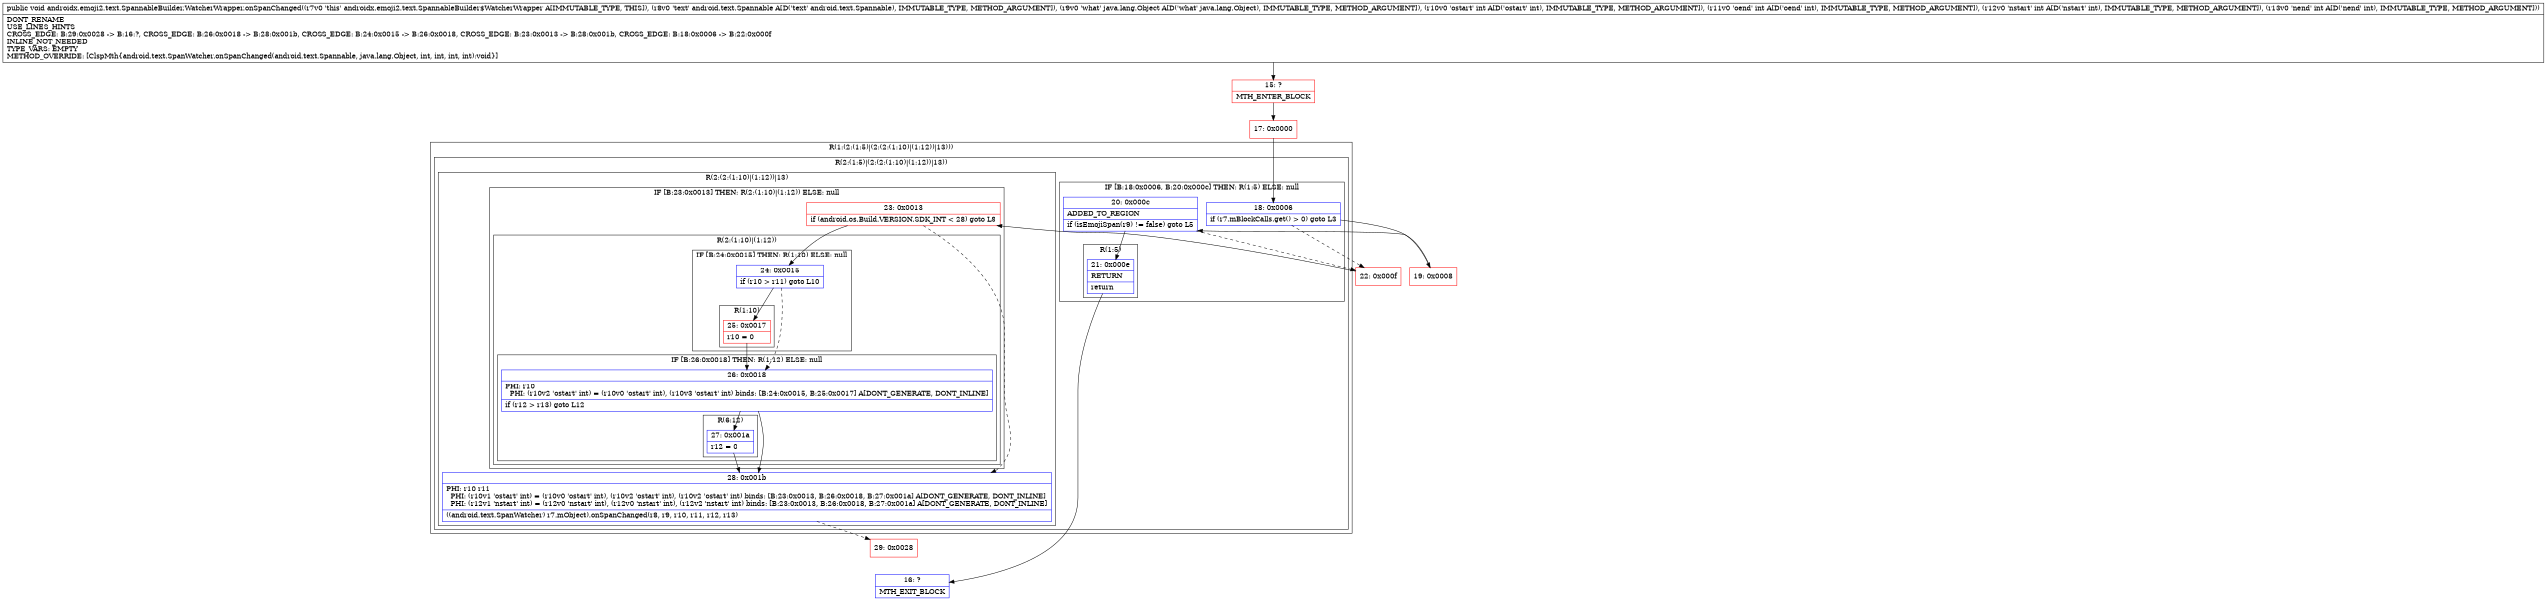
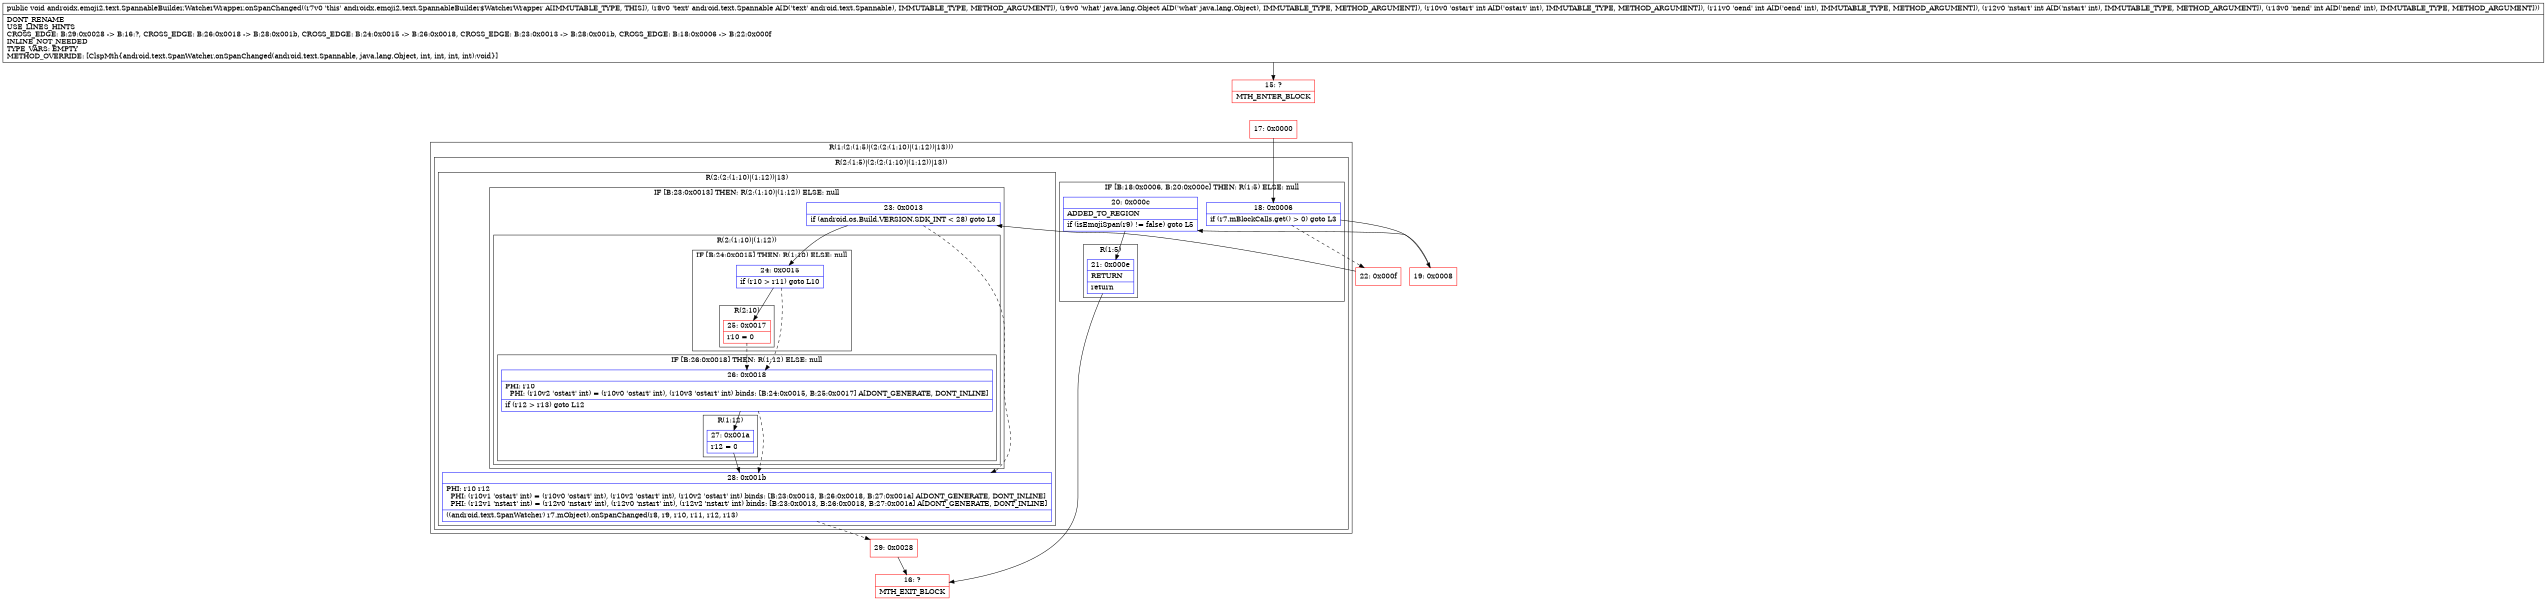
edge "15: ?" -> "17: 0x0000": removed
node "23: 0x0013": color red -> blue
edge "20: 0x000c" -> "22: 0x000f": removed
cluster "R(1:10)": label "R(1:10)" -> "R(2:10)"
edge "25: 0x0017" -> "26: 0x0018": style solid -> dashed
cluster "R(6:12)": label "R(6:12)" -> "R(1:12)"
edge "26: 0x0018" -> "28: 0x001b": style solid -> dashed
node "28: 0x001b": text "PHI: r10 r11" -> "PHI: r10 r12"
edge "29: 0x0028" -> "16: ?": added
node "16: ?": color blue -> red
